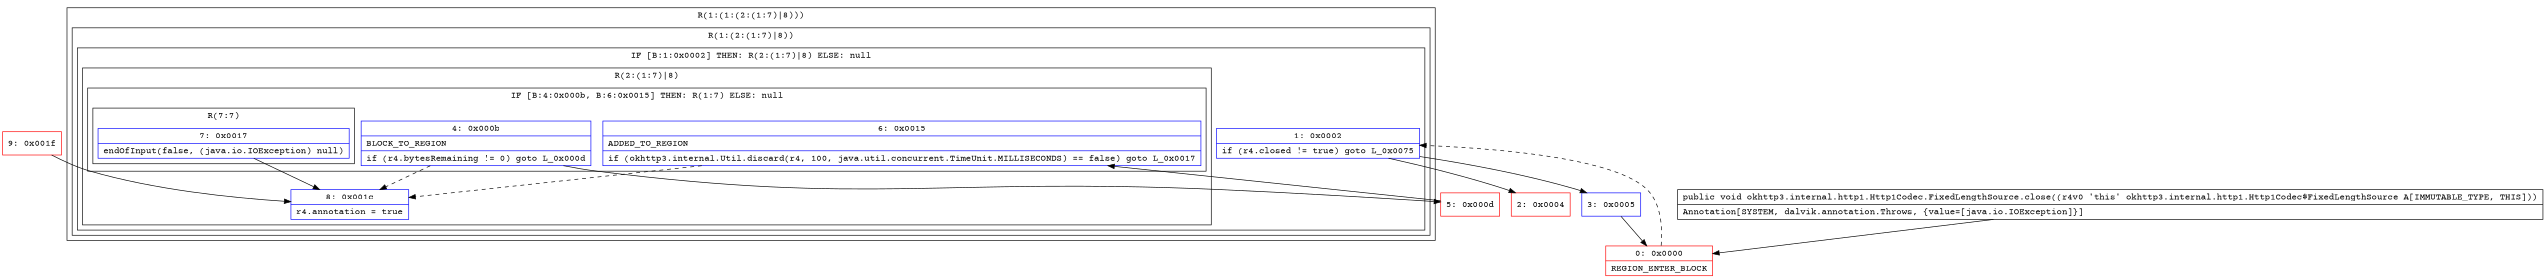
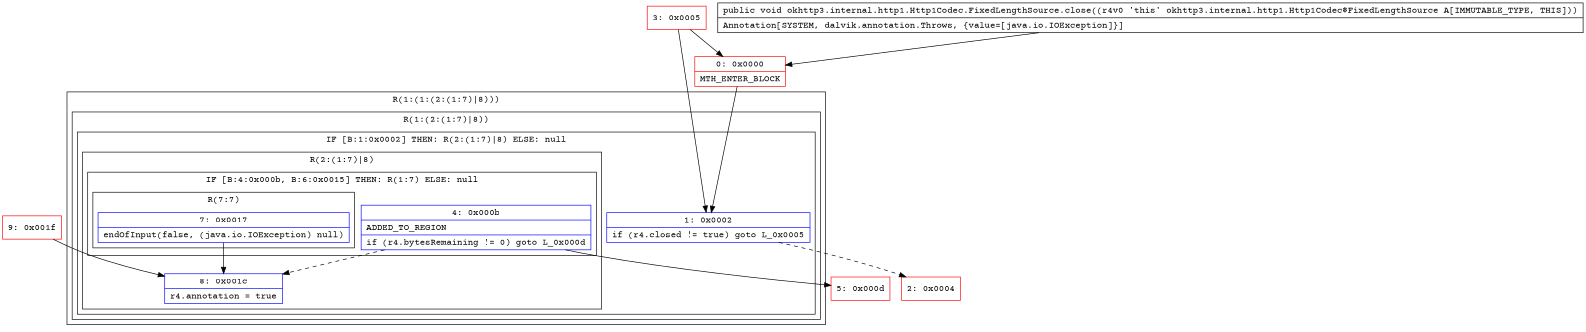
node "4: 0x000b": text "BLOCK_TO_REGION" -> "ADDED_TO_REGION"
node "6: 0x0015": removed
node "1: 0x0002": text "if (r4.closed != true) goto L_0x0075" -> "if (r4.closed != true) goto L_0x0005"
edge "0: 0x0000" -> "1: 0x0002": style dashed -> solid
edge "1: 0x0002" -> "3: 0x0005": reversed
edge "1: 0x0002" -> "2: 0x0004": style solid -> dashed
node "3: 0x0005": color blue -> red
node "0: 0x0000": text "REGION_ENTER_BLOCK" -> "MTH_ENTER_BLOCK"
